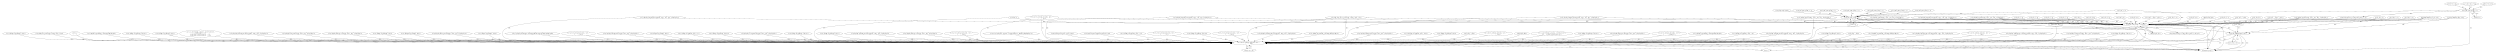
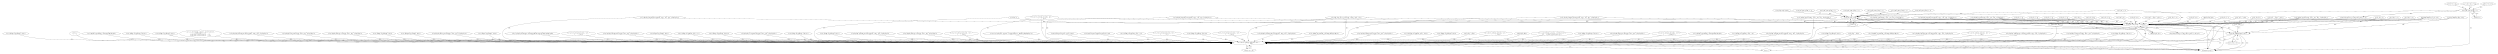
node "(Call,bgp_attr_print(ndo, atype, tptr, alen))": removed
